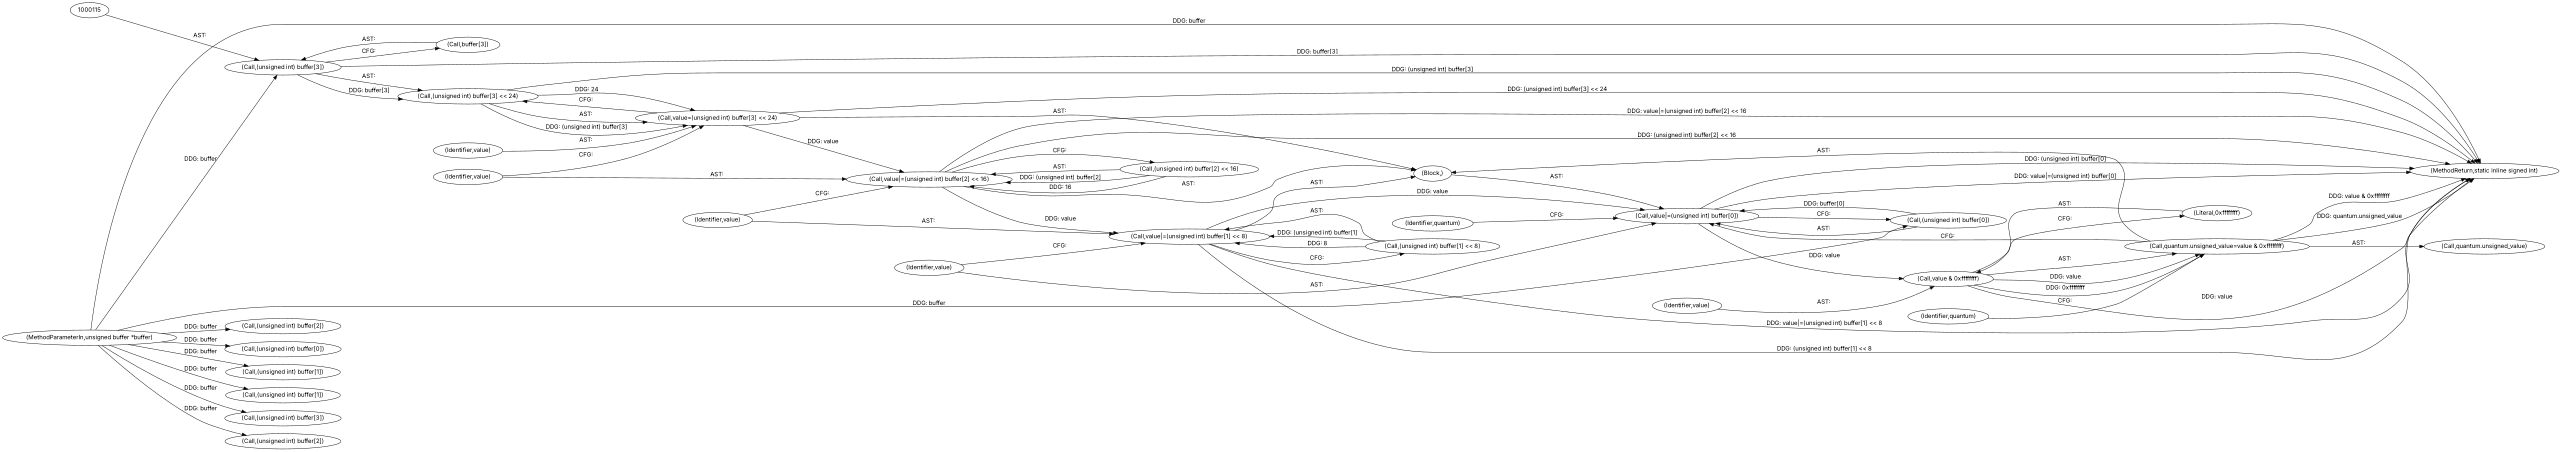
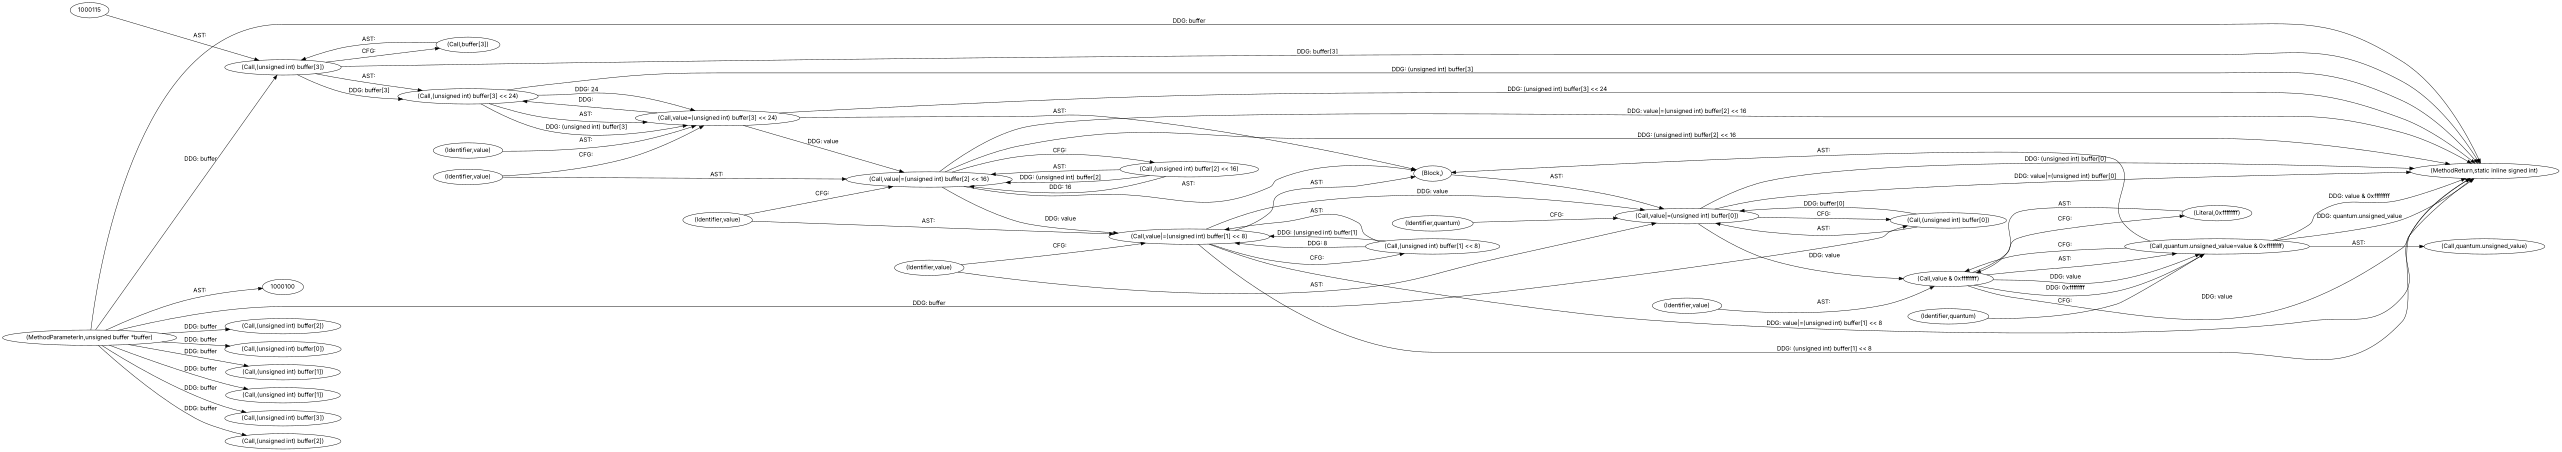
edge "(Call,value=(unsigned int) buffer[3] << 24)" -> "(Call,(unsigned int) buffer[3] << 24)": label "CFG: " -> "DDG: "
edge "(Call,quantum.unsigned_value=value & 0xffffffff)" -> "(Call,value|=(unsigned int) buffer[0])": now "(Call,quantum.unsigned_value=value & 0xffffffff)" -> "(Call,value & 0xffffffff)"
node "1000100": added
